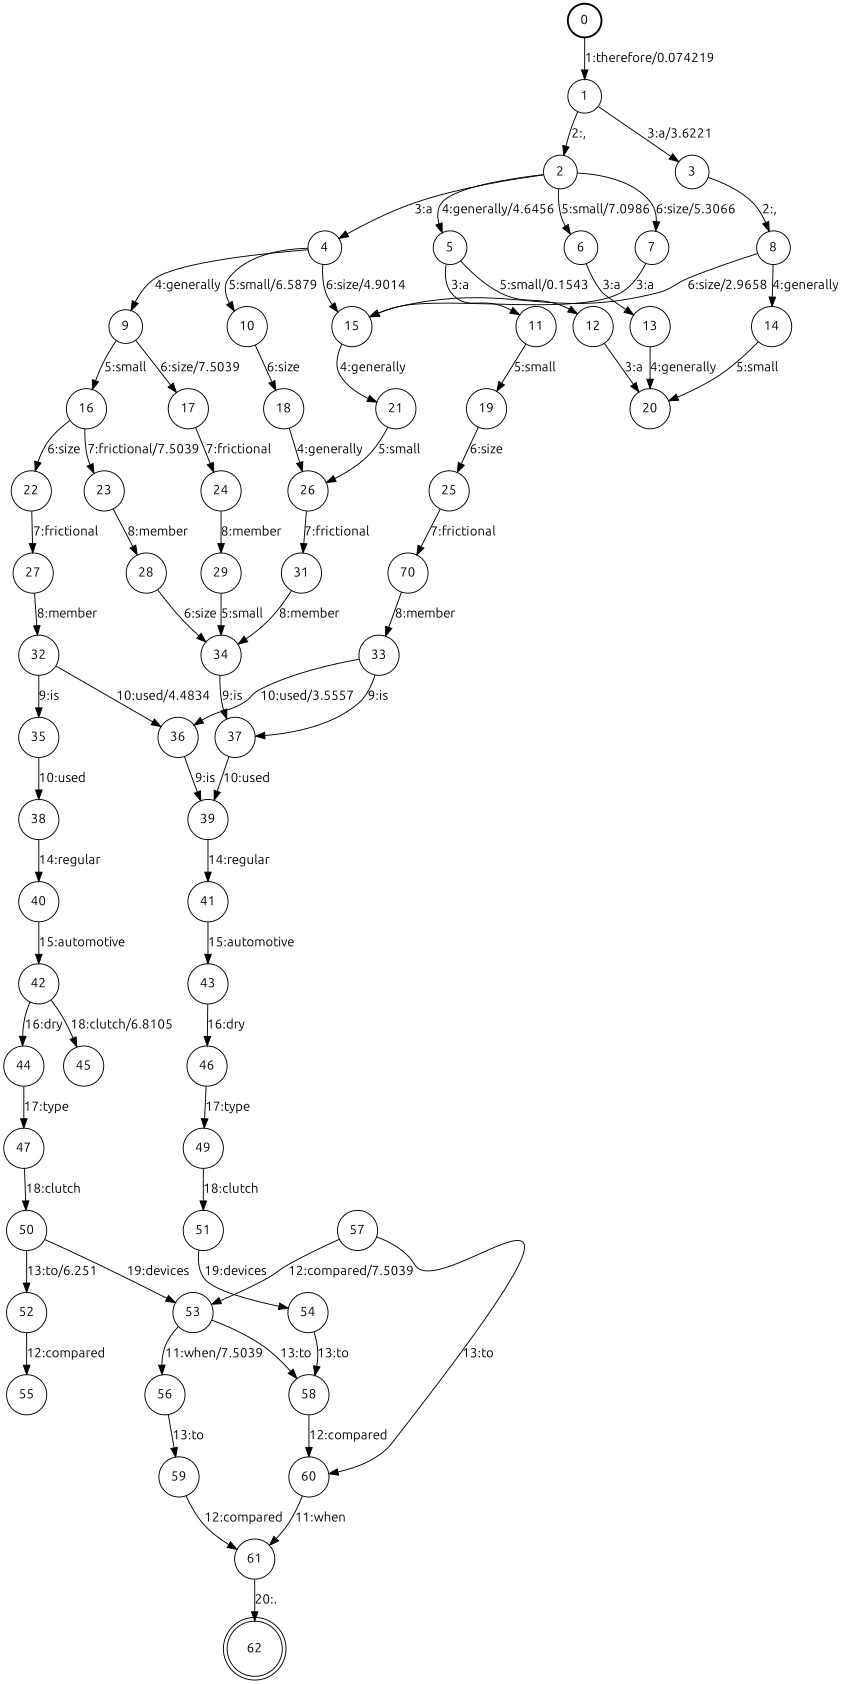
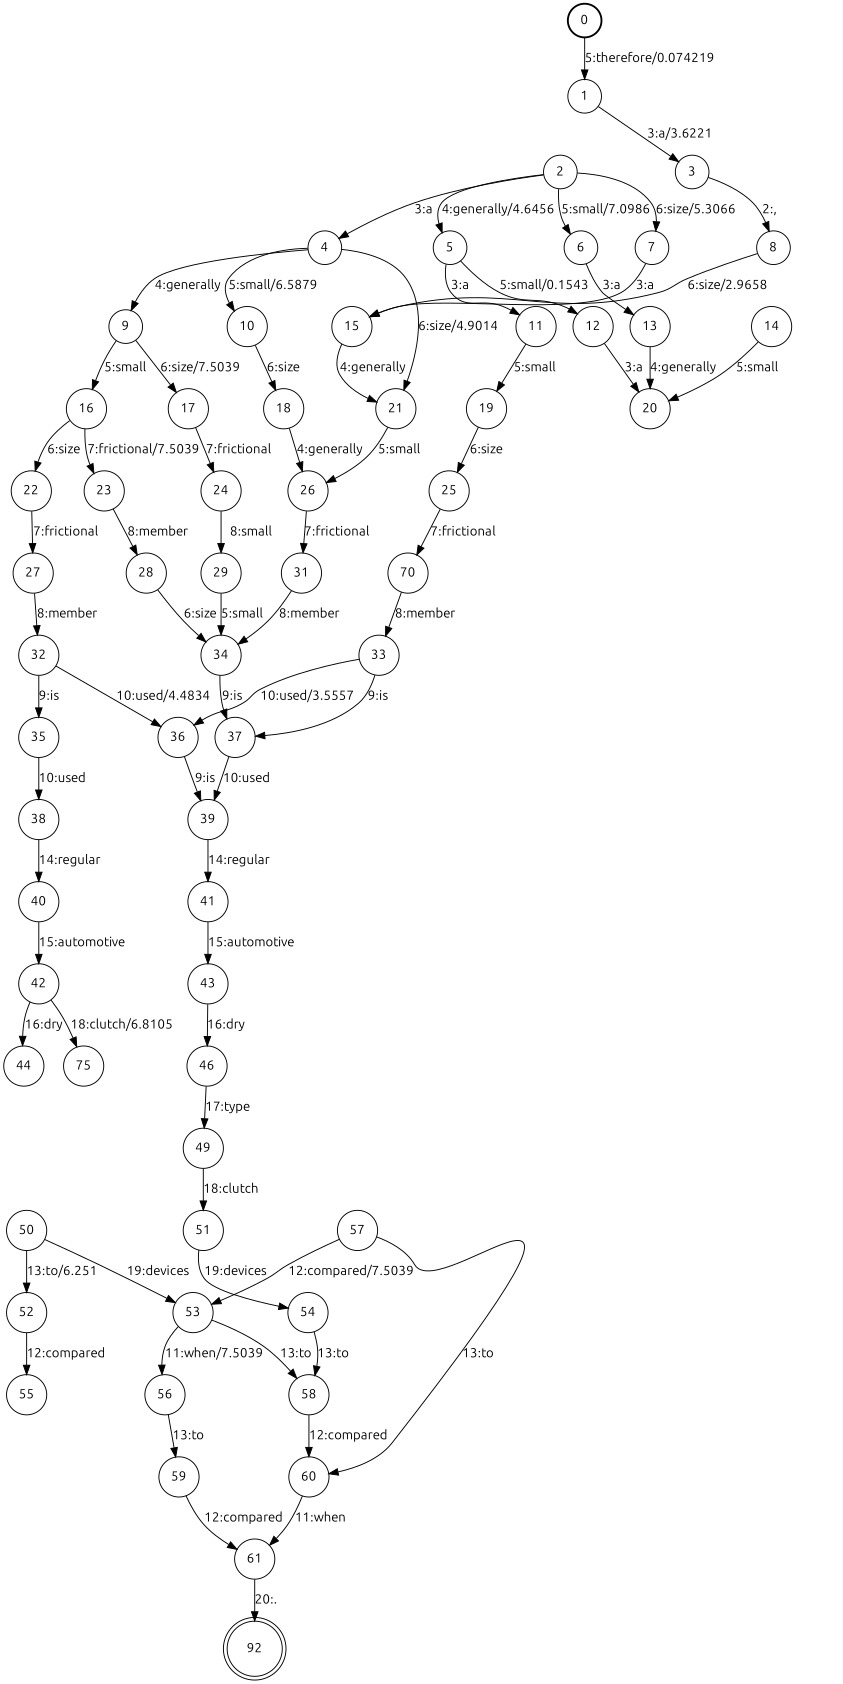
edge "0" -> "1": label "1:therefore/0.074219" -> "5:therefore/0.074219"
edge "1" -> "2": removed, label "2:,"
edge "8" -> "14": removed, label "4:generally"
edge "4" -> "15": now "4" -> "21"
edge "24" -> "29": label "8:member" -> "8:small"
node "45": label "45" -> "75"
node "47": removed
node "62": label "62" -> "92"
